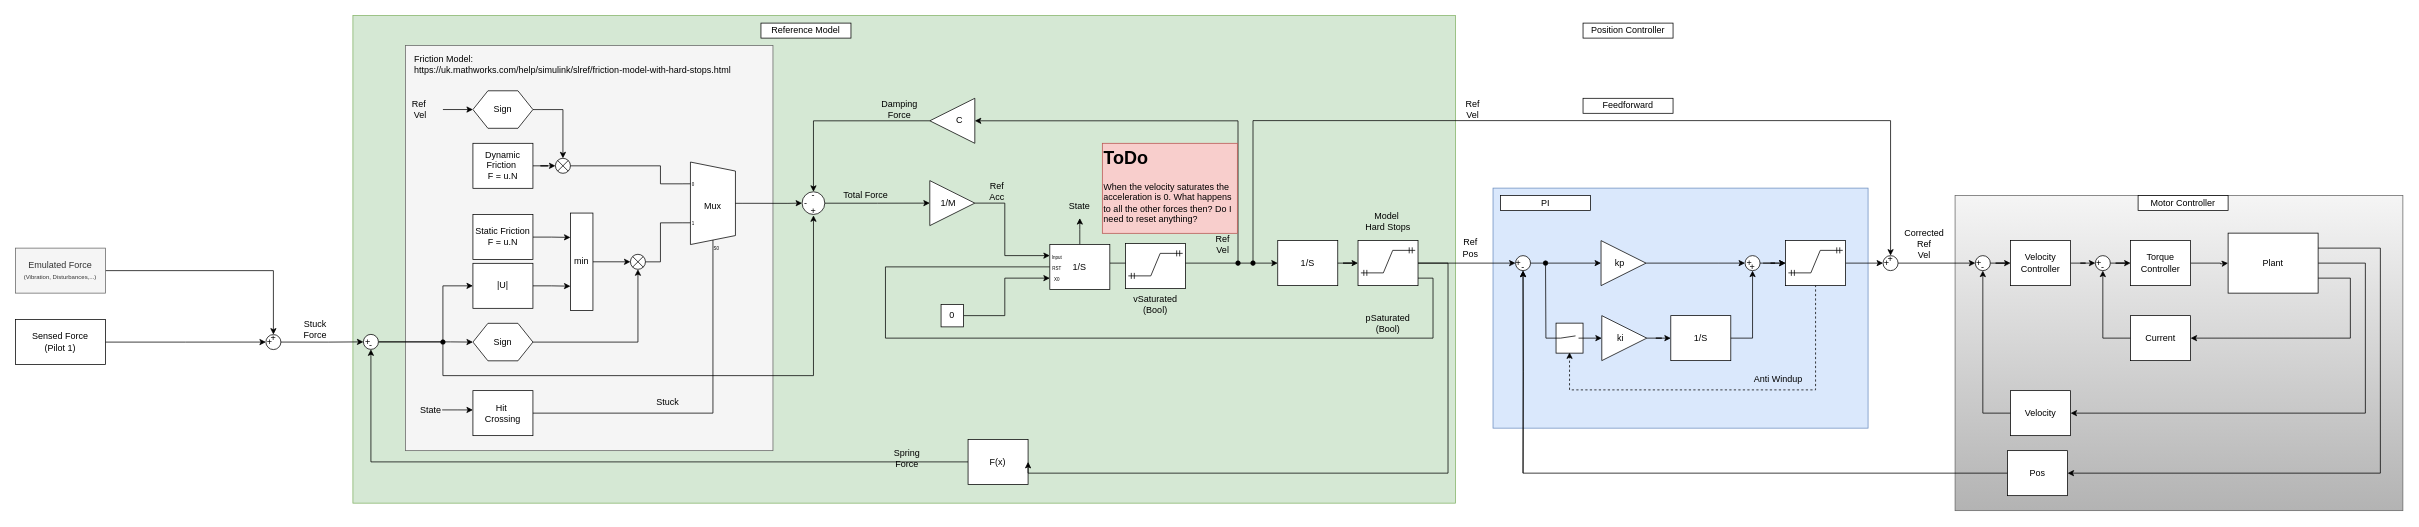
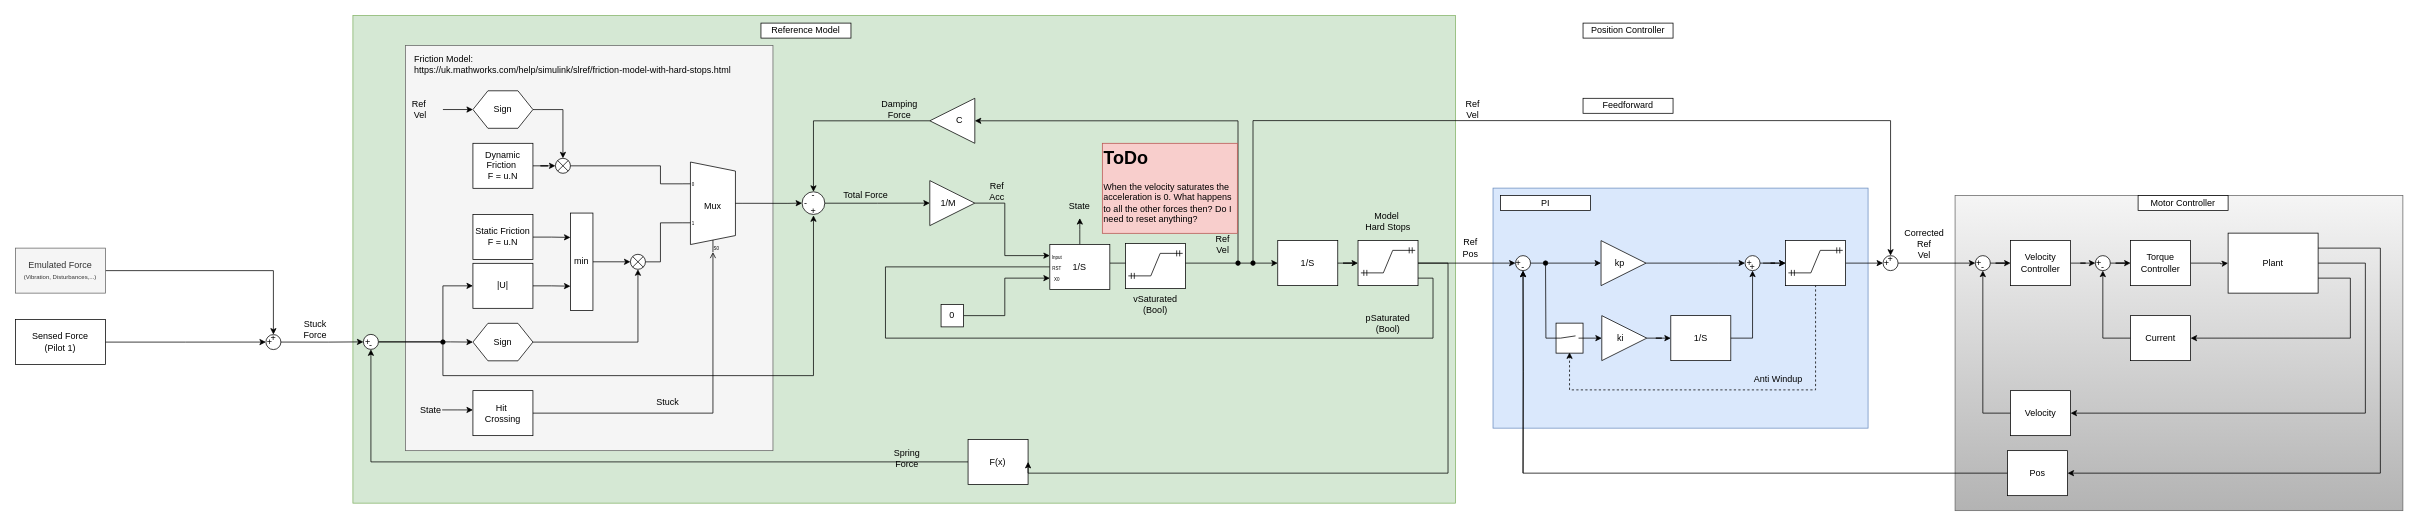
edge "Mux" -- "Hit Crossing": arrowhead none -> open
